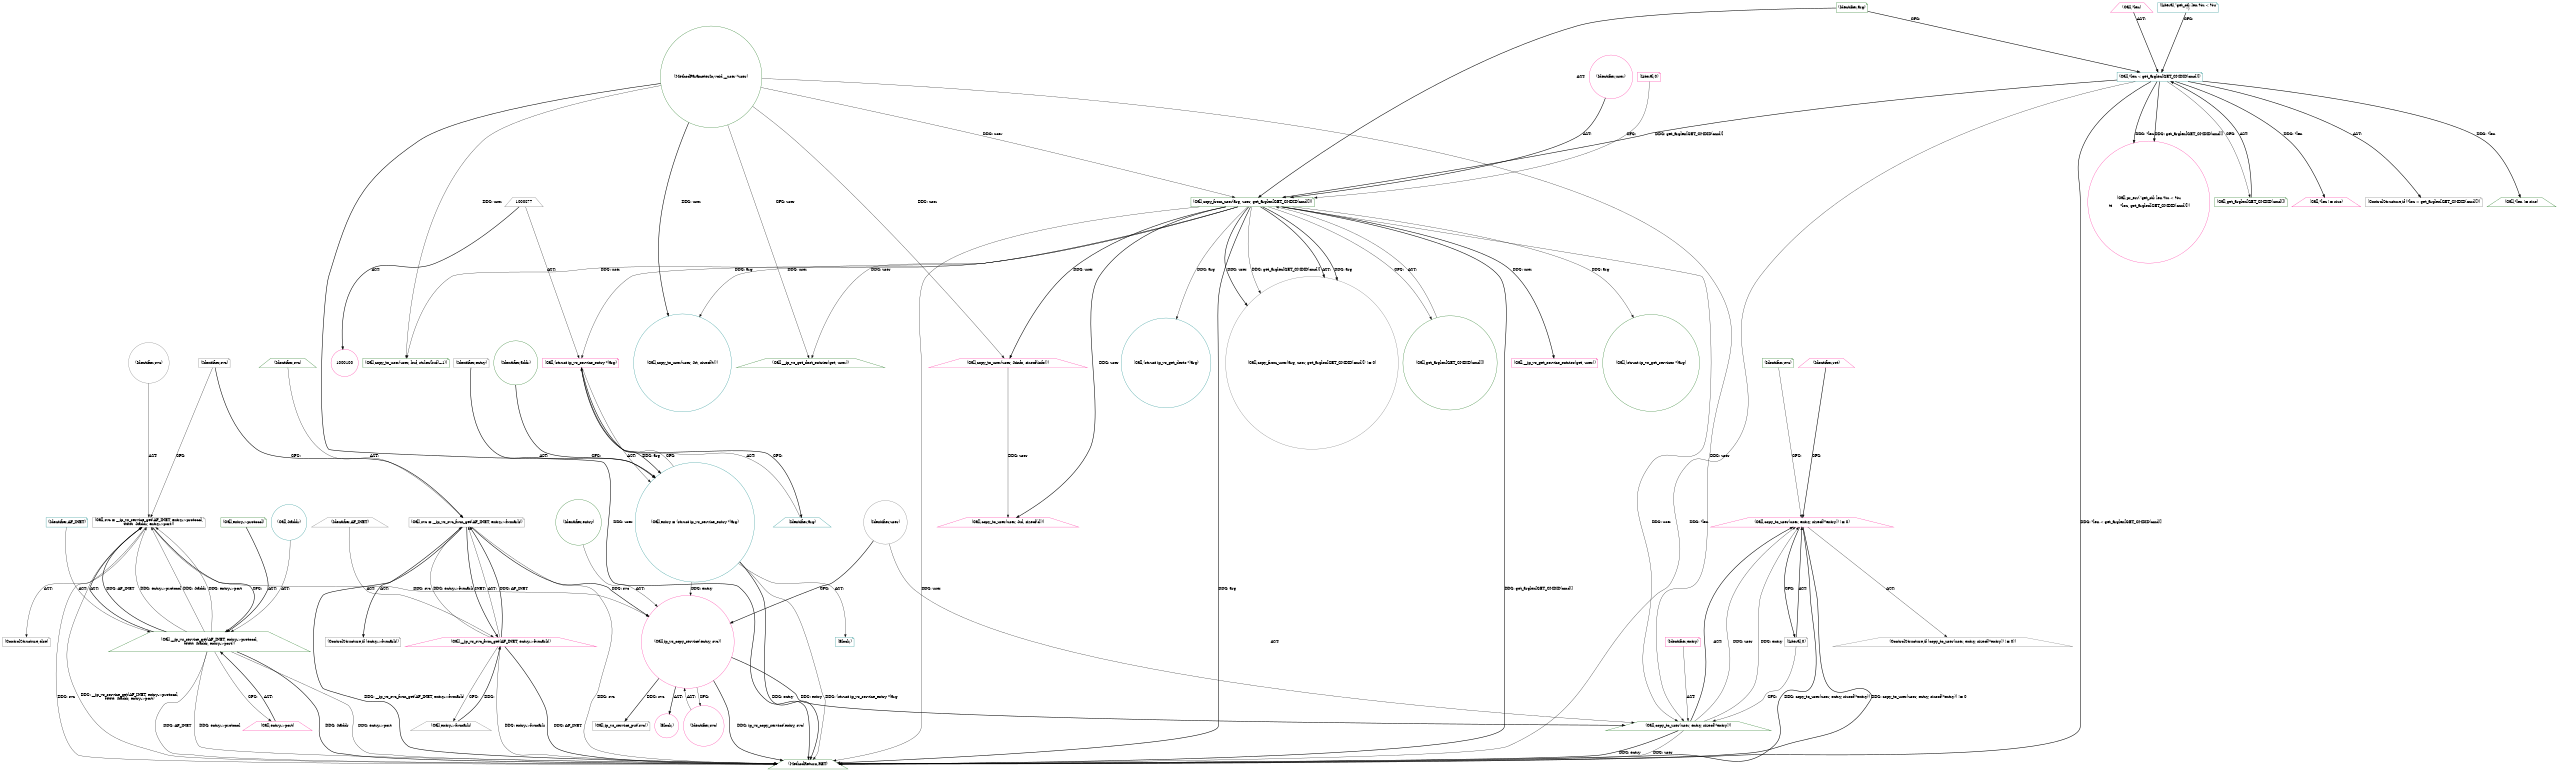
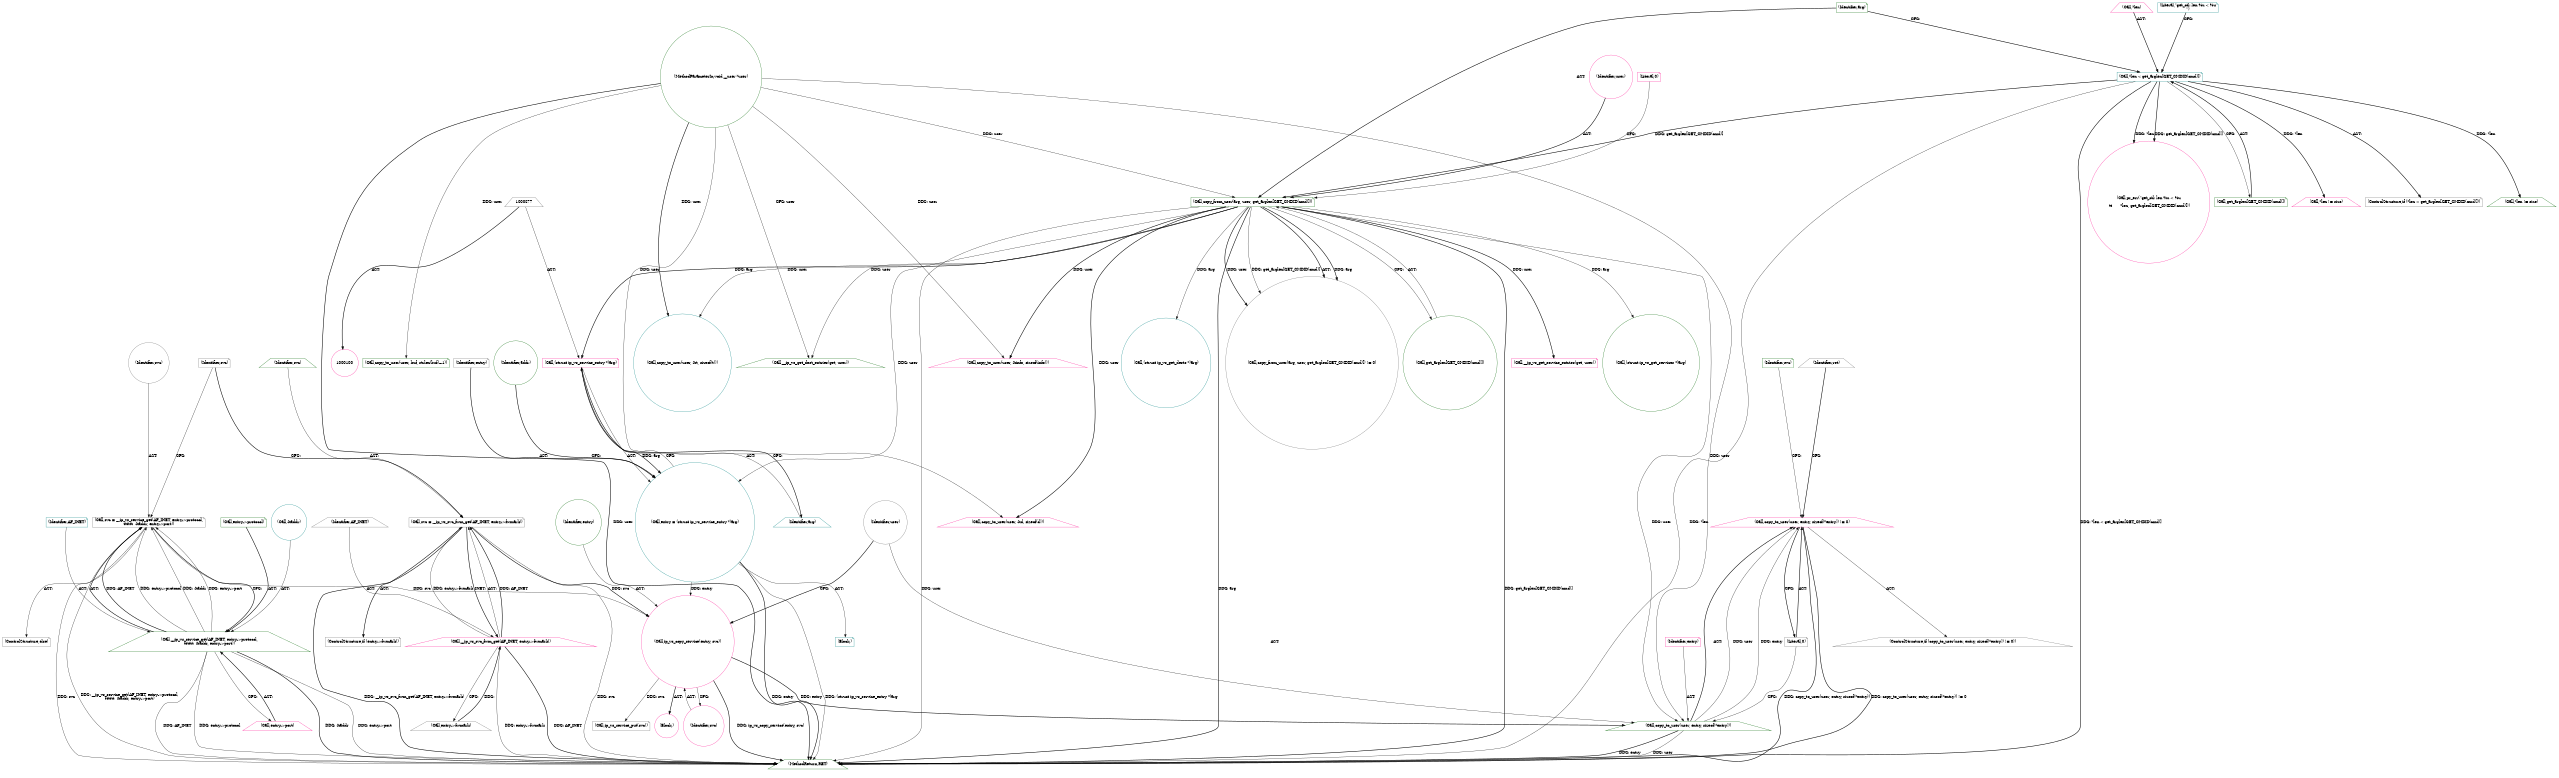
edge "(Call,copy_from_user(arg, user, get_arglen[GET_CMDID(cmd)]))" -> "(Call,copy_to_user(user, buf, strlen(buf)+1))": now "(Call,copy_from_user(arg, user, get_arglen[GET_CMDID(cmd)]))" -> "(Call,entry = (struct ip_vs_service_entry *)arg)"
edge "(Call,copy_from_user(arg, user, get_arglen[GET_CMDID(cmd)]))" -> "(Call,(struct ip_vs_service_entry *)arg)": style solid -> bold
node "(Identifier,ret)": color deeppink -> gray40
edge "(Call,copy_to_user(user, &info, sizeof(info)))" -> "(Call,copy_to_user(user, &d, sizeof(d)))": now "(MethodParameterIn,void __user *user)" -> "(Call,copy_to_user(user, &d, sizeof(d)))"
edge "(Call,ip_vs_copy_service(entry, svc))" -> "(Call,ip_vs_service_put(svc))": style bold -> solid
